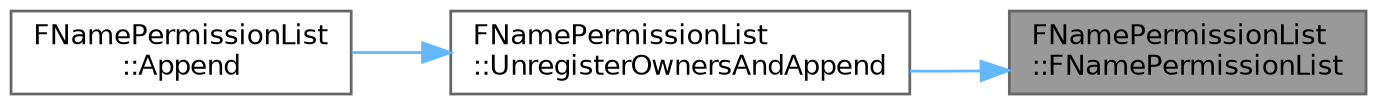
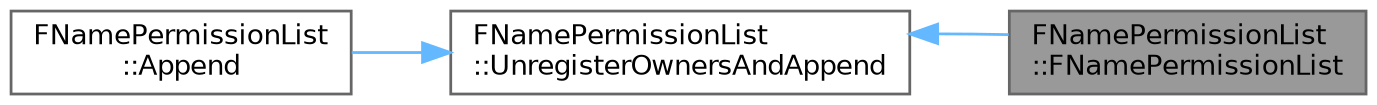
edge "FNamePermissionList ::UnregisterOwnersAndAppend" -> "FNamePermissionList ::FNamePermissionList": reversed
